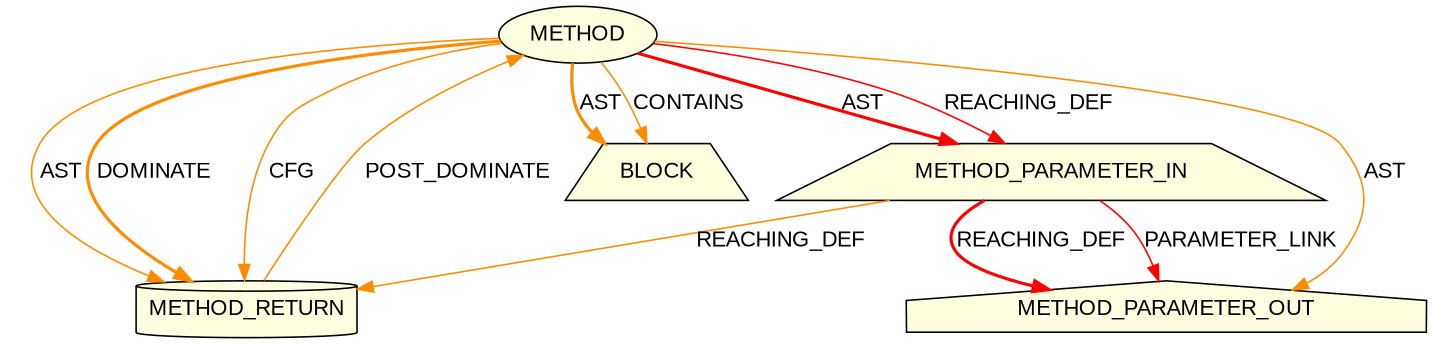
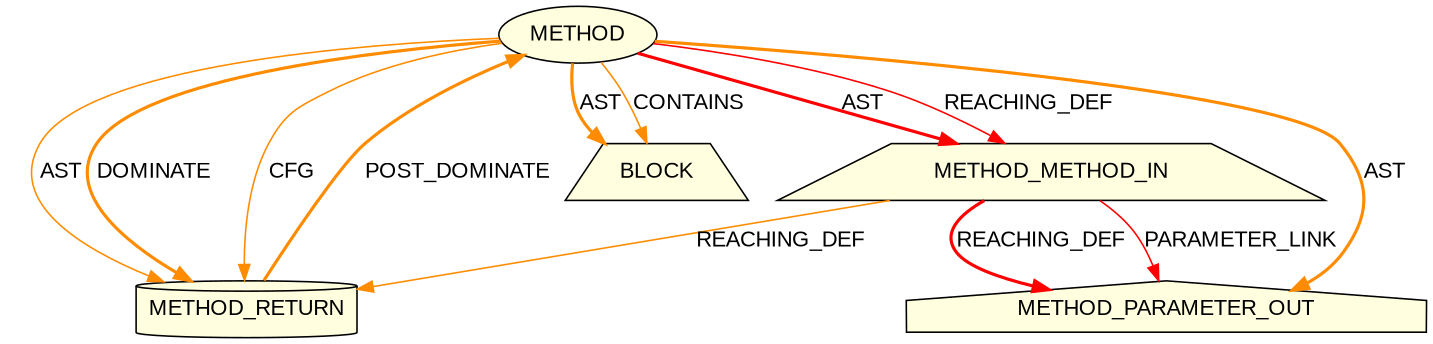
edge "METHOD" -> "METHOD_PARAMETER_OUT": style solid -> bold
edge "METHOD_RETURN" -> "METHOD": style solid -> bold
node "METHOD_PARAMETER_IN": label "METHOD_PARAMETER_IN" -> "METHOD_METHOD_IN"
